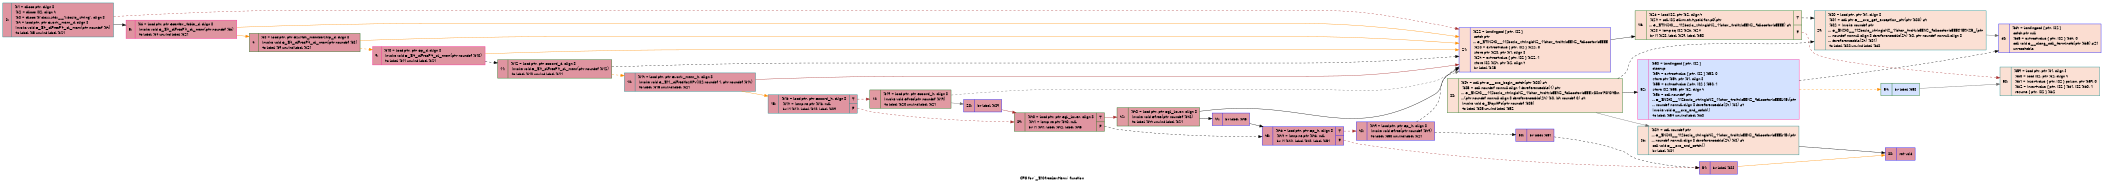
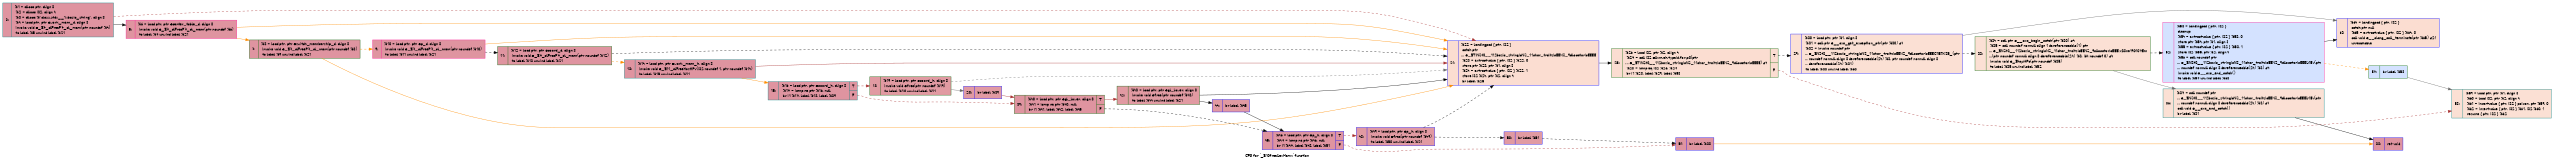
node "29:": color teal -> blue
edge "33:" -> "29:": reversed
edge "52:" -> "63:": style dashed -> solid
edge "33:" -> "52:": style solid -> dashed
